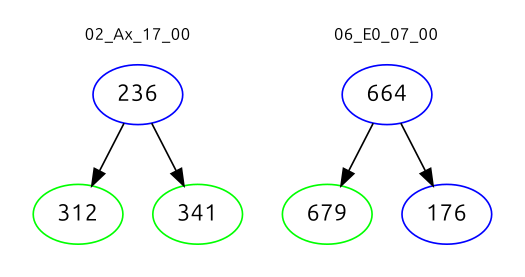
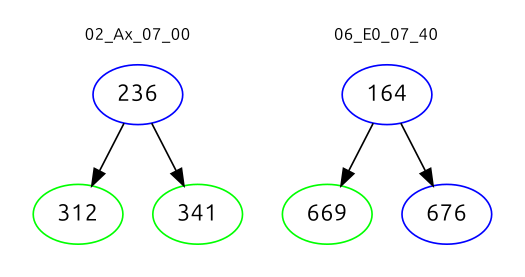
cluster "02_Ax_17_00": label "02_Ax_17_00" -> "02_Ax_07_00"
cluster "06_E0_07_00": label "06_E0_07_00" -> "06_E0_07_40"
node "664": label "664" -> "164"
node "679": label "679" -> "669"
node "176": label "176" -> "676"
